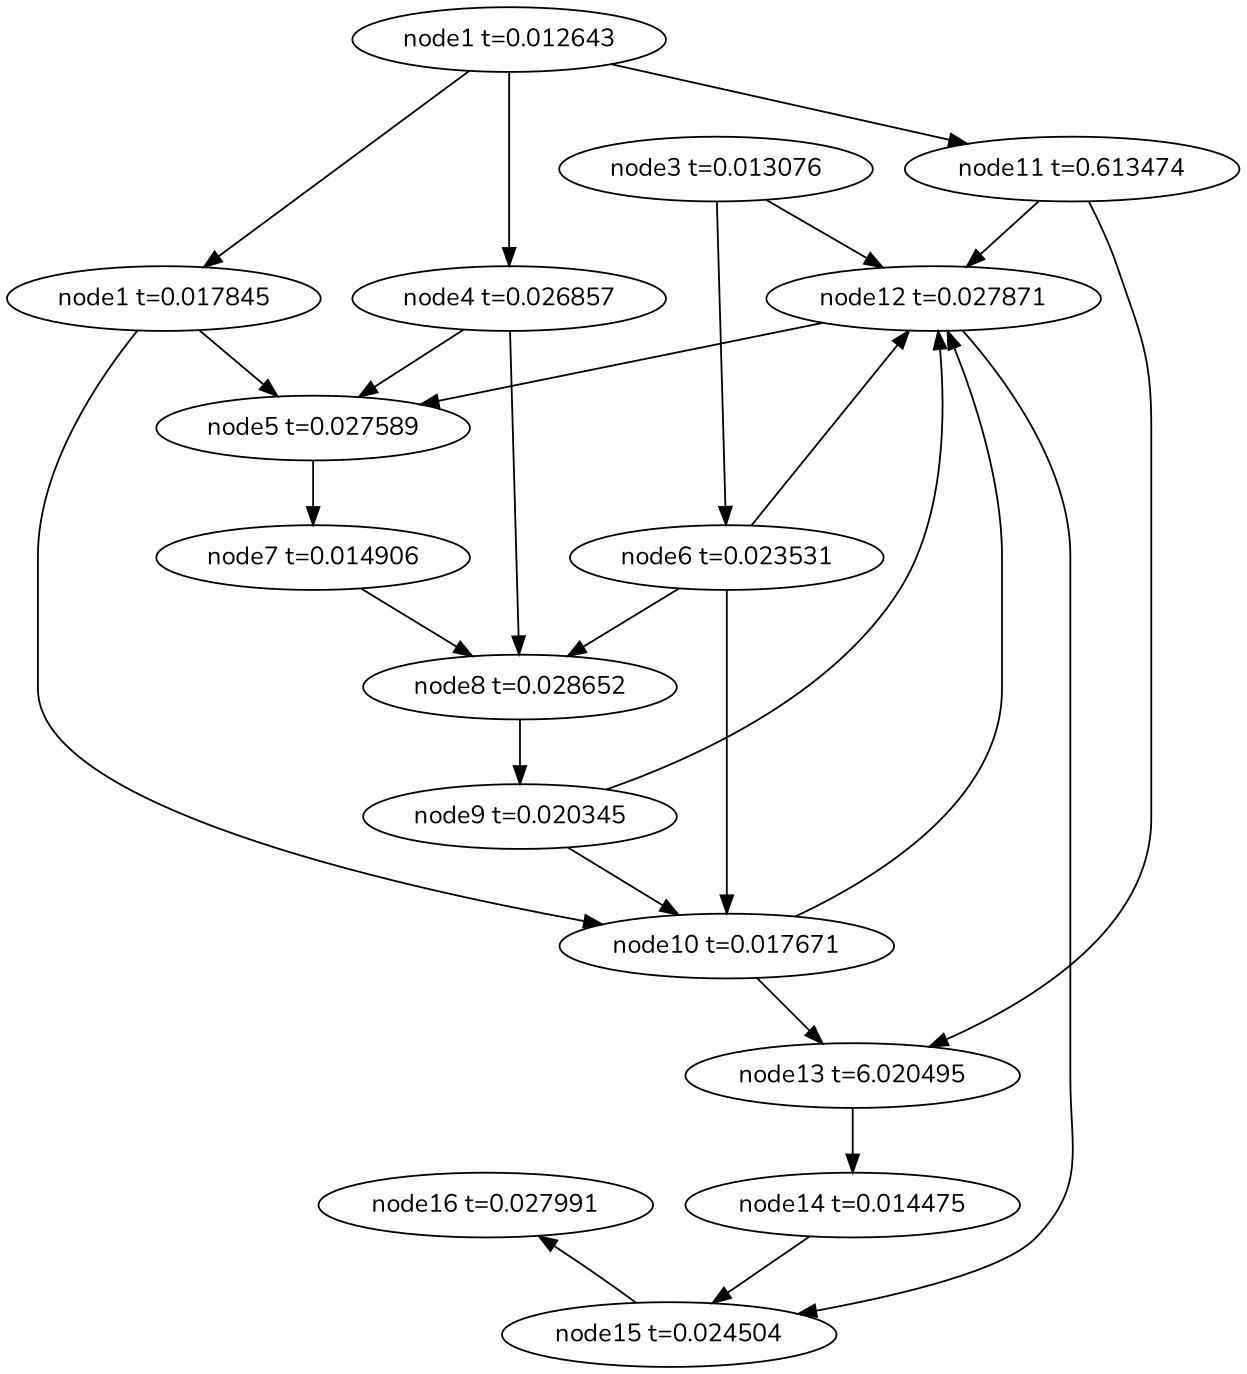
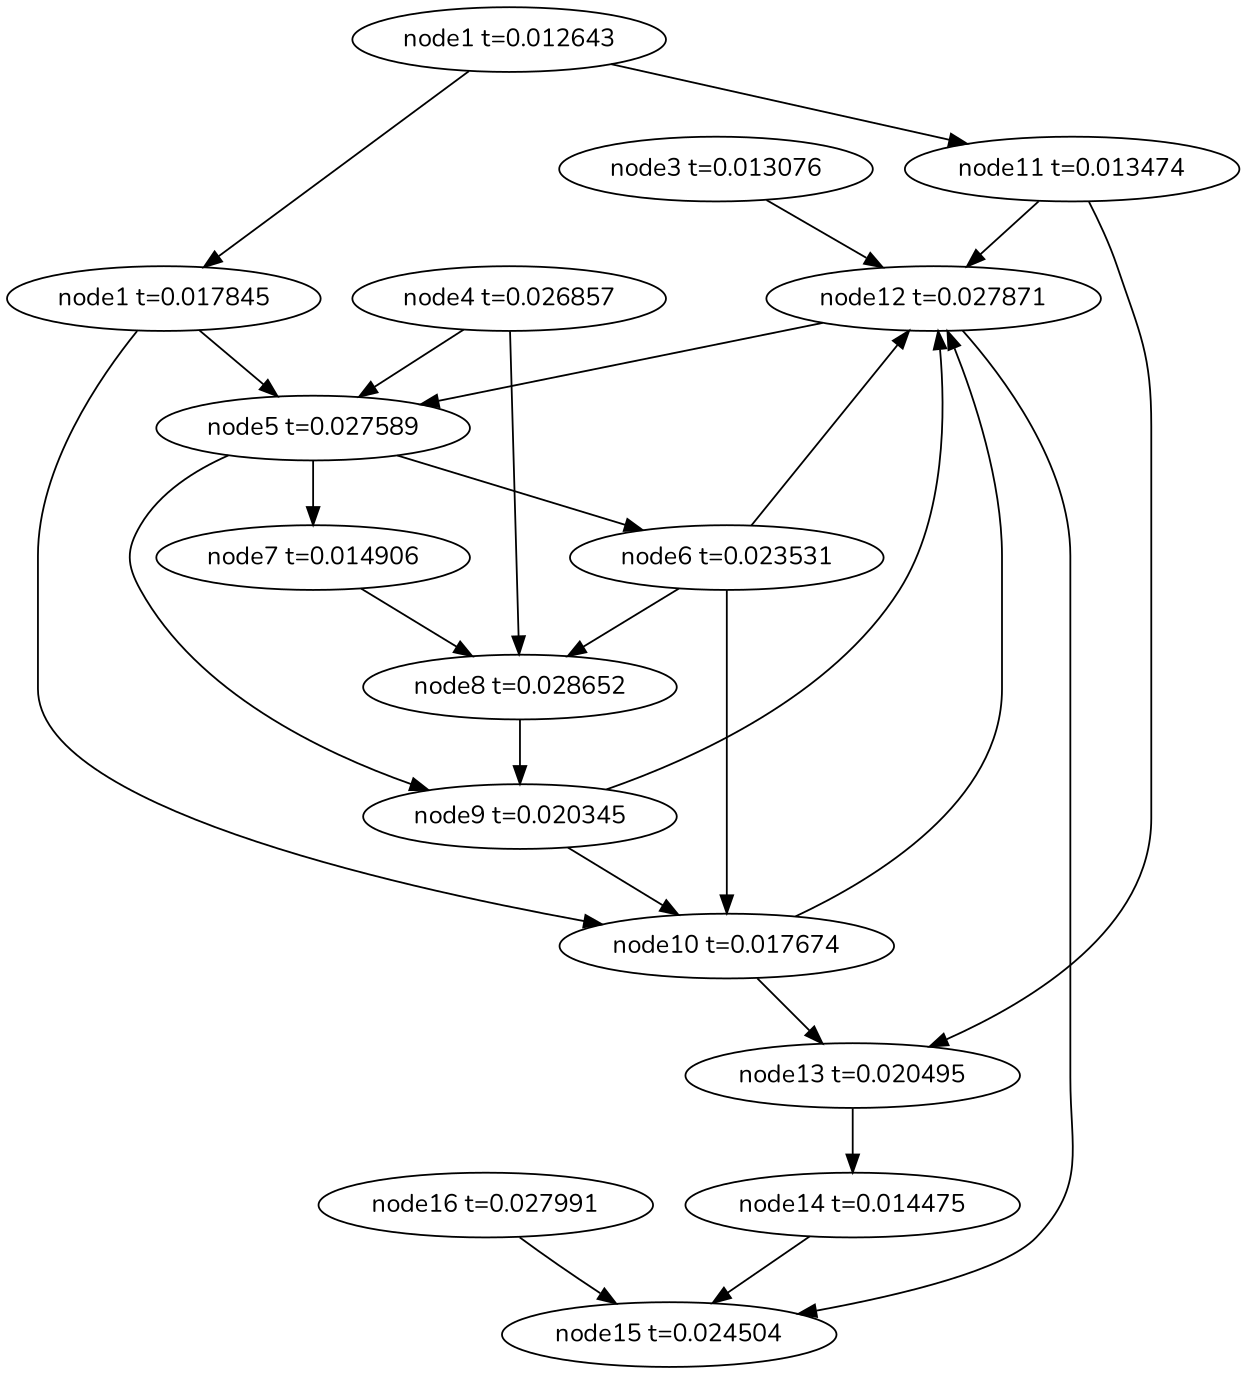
edge "node1 t=0.012643" -> "node4 t=0.026857": removed
node "node11 t=0.613474": label "node11 t=0.613474" -> "node11 t=0.013474"
edge "node3 t=0.013076" -> "node6 t=0.023531": now "node5 t=0.027589" -> "node6 t=0.023531"
edge "node5 t=0.027589" -> "node9 t=0.020345": added
node "node10 t=0.017671": label "node10 t=0.017671" -> "node10 t=0.017674"
node "node13 t=6.020495": label "node13 t=6.020495" -> "node13 t=0.020495"
edge "node15 t=0.024504" -> "node16 t=0.027991": reversed
